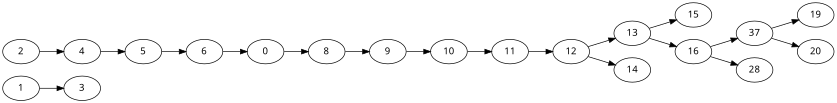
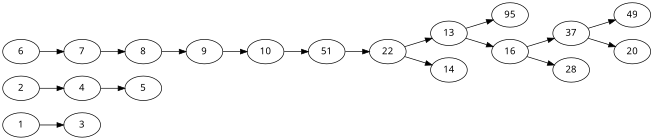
node "15": label "15" -> "95"
node "19": label "19" -> "49"
edge "5" -> "6": removed
node "0": label "0" -> "7"
node "11": label "11" -> "51"
node "12": label "12" -> "22"
